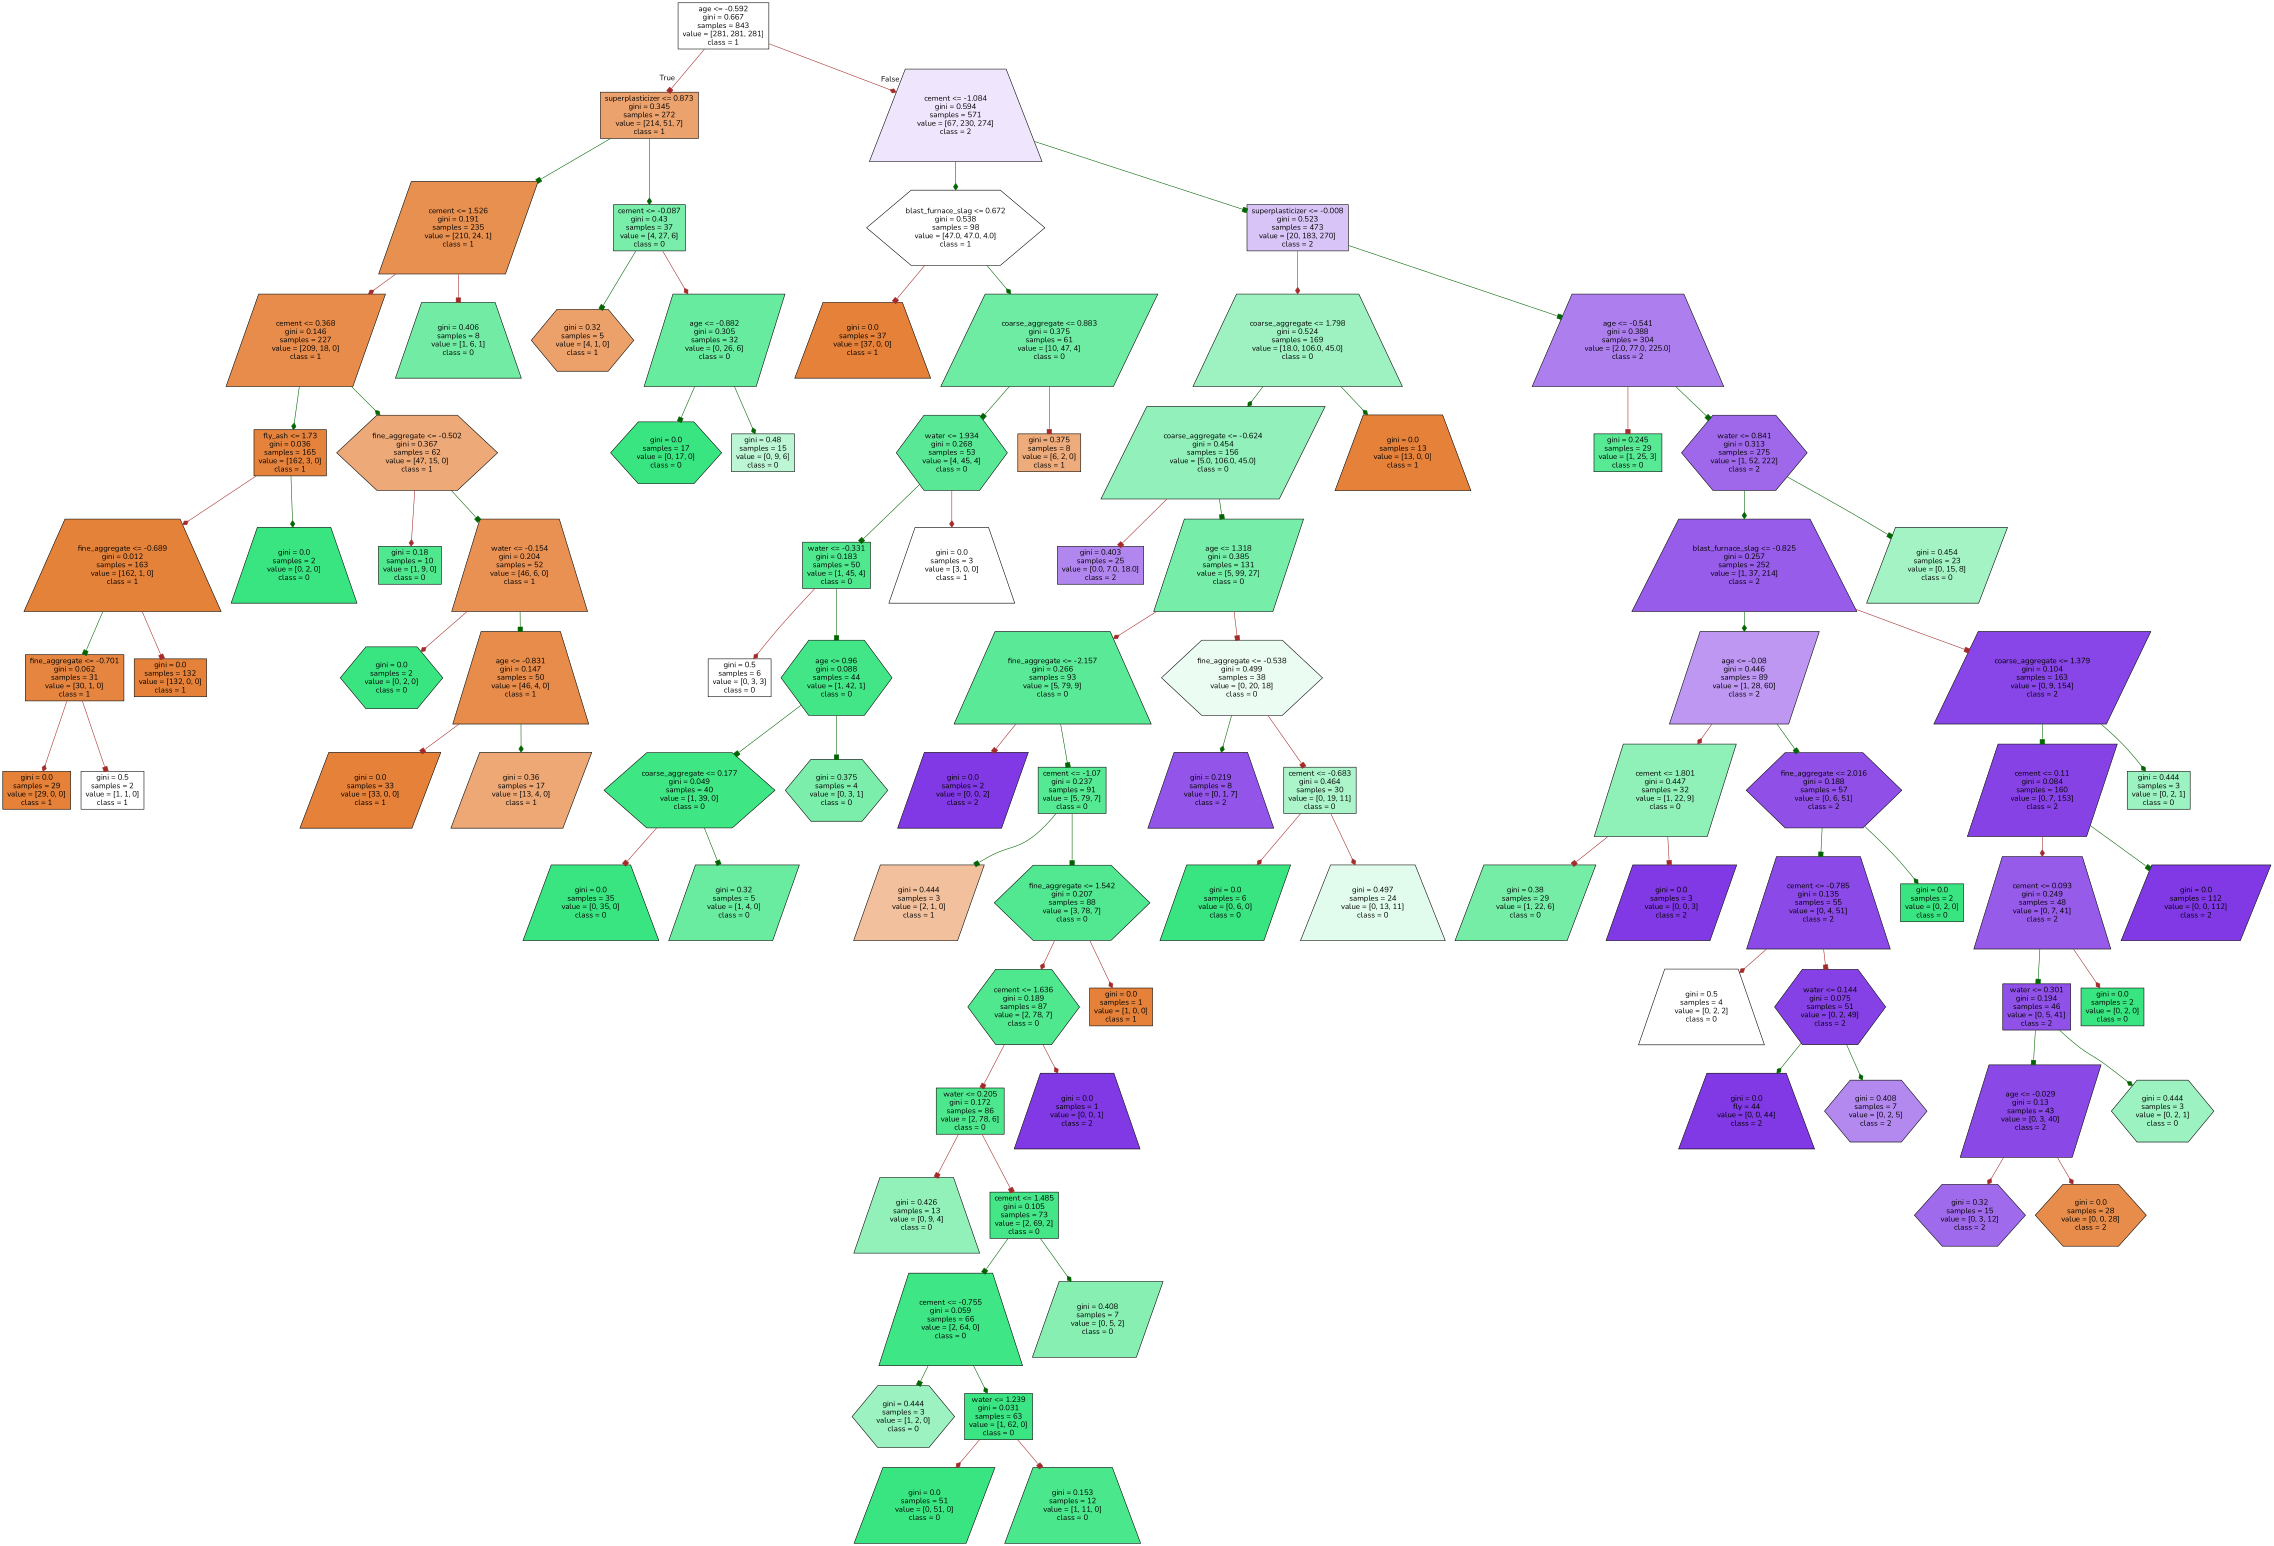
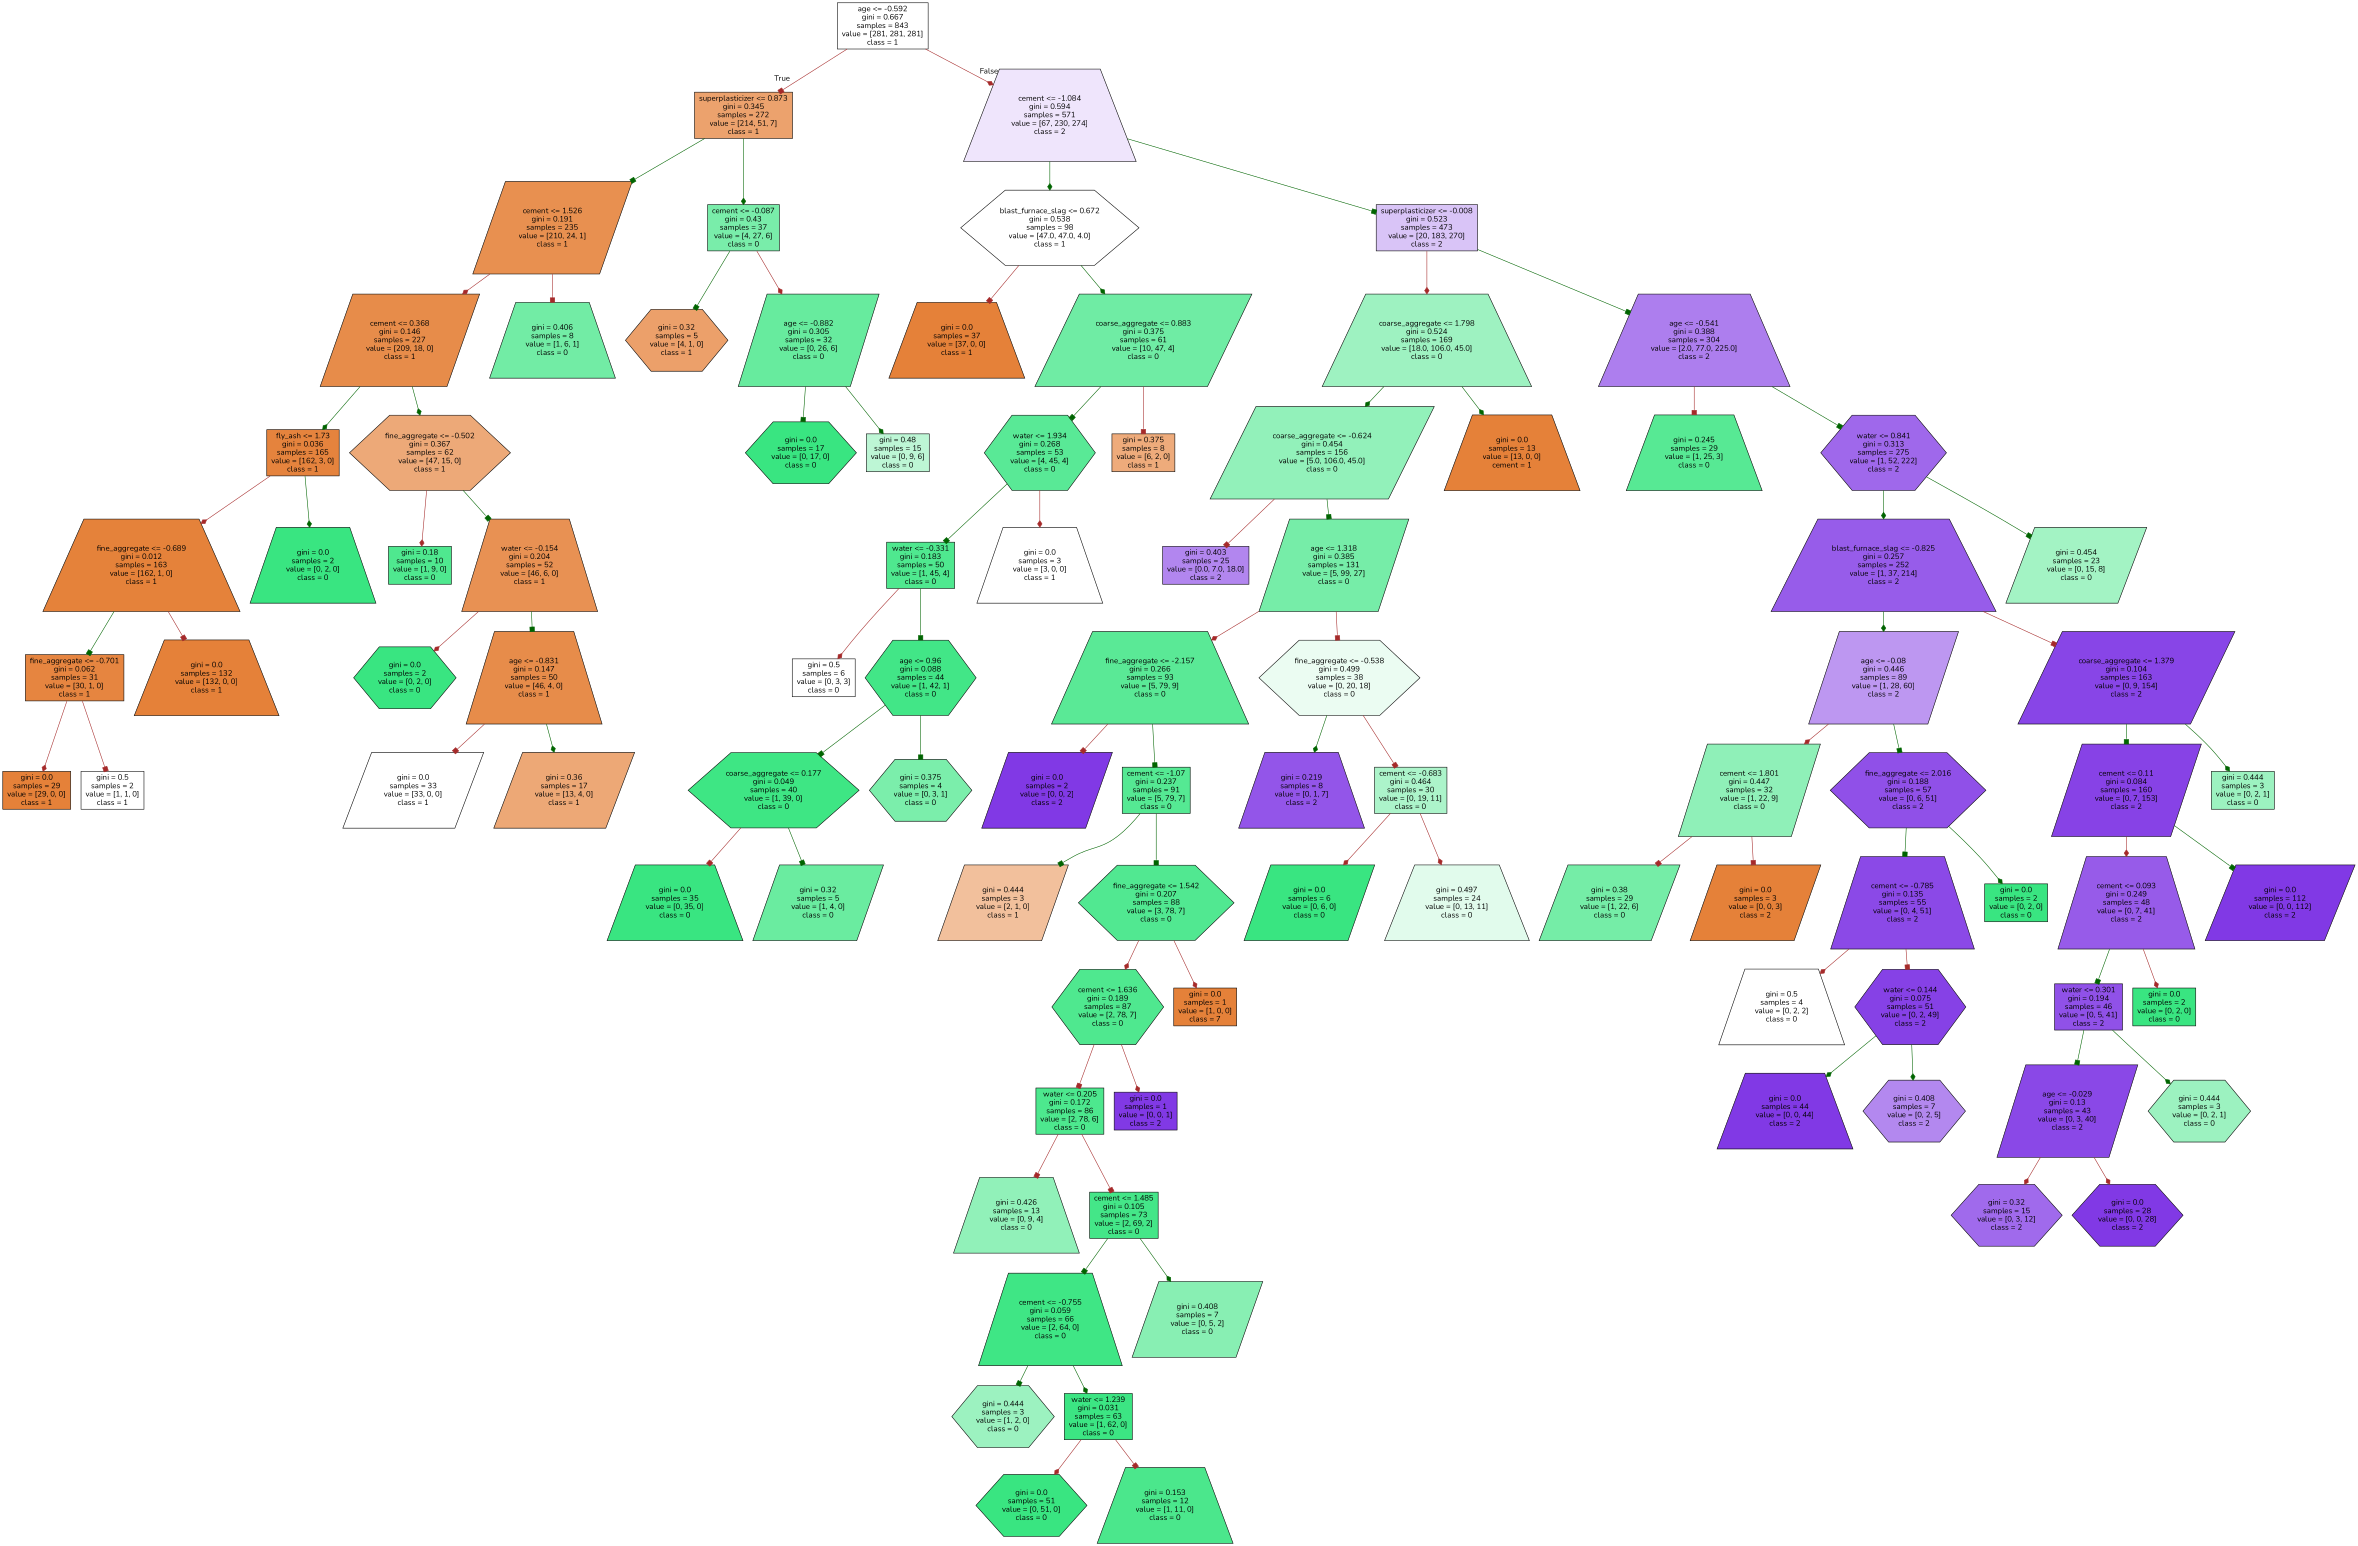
node "gini = 0.0 samples = 13 value = [13, 0, 0] class = 1": label "gini = 0.0 samples = 13 value = [13, 0, 0] class = 1" -> "gini = 0.0 samples = 13 value = [13, 0, 0] cement = 1"
node "gini = 0.245 samples = 29 value = [1, 25, 3] class = 0": shape box -> trapezium
node "gini = 0.0 samples = 132 value = [132, 0, 0] class = 1": shape box -> trapezium
node "gini = 0.0 samples = 33 value = [33, 0, 0] class = 1": fillcolor #e58139 -> #ffffff
node "gini = 0.0 samples = 3 value = [0, 0, 3] class = 2": fillcolor #8139e5 -> #e58139
node "gini = 0.0 samples = 1 value = [1, 0, 0] class = 1": label "gini = 0.0 samples = 1 value = [1, 0, 0] class = 1" -> "gini = 0.0 samples = 1 value = [1, 0, 0] class = 7"
node "gini = 0.0 samples = 1 value = [0, 0, 1] class = 2": shape trapezium -> box
node "gini = 0.0 fly = 44 value = [0, 0, 44] class = 2": label "gini = 0.0 fly = 44 value = [0, 0, 44] class = 2" -> "gini = 0.0 samples = 44 value = [0, 0, 44] class = 2"
node "gini = 0.0 samples = 28 value = [0, 0, 28] class = 2": fillcolor #e78c4a -> #8139e5
node "gini = 0.0 samples = 51 value = [0, 51, 0] class = 0": shape parallelogram -> hexagon
